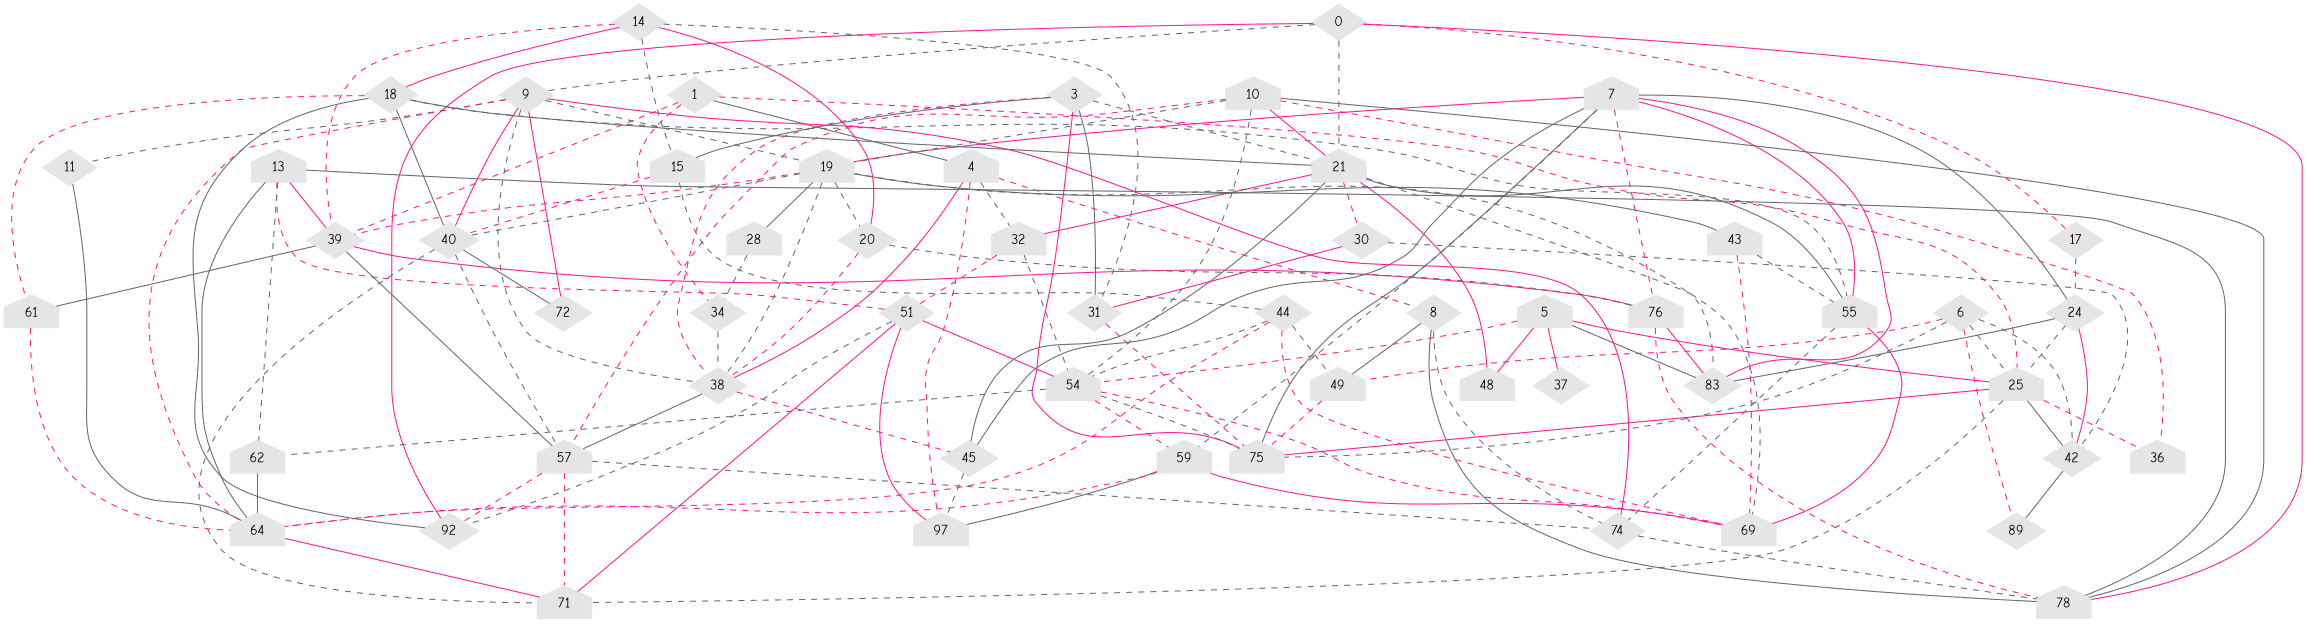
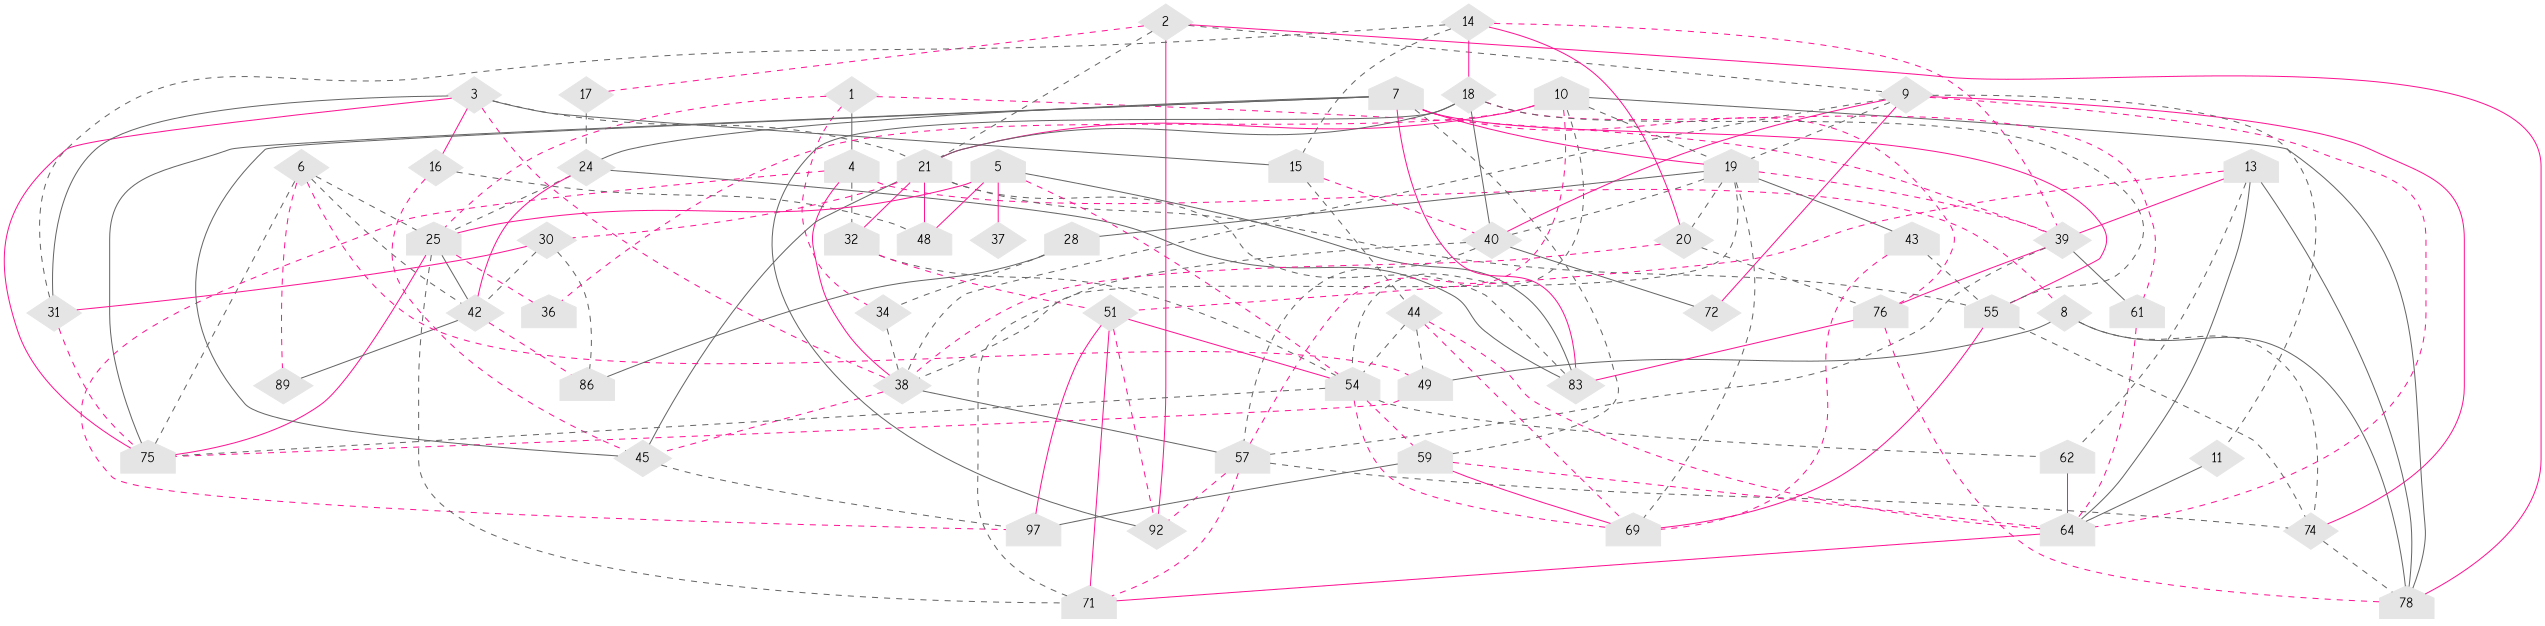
node "0": label "0" -> "2"
node "16": added
edge "21" -- "55": style solid -> dashed
edge "39" -- "57": style solid -> dashed
node "86": added
edge "51" -- "92": color gray40 -> deeppink
